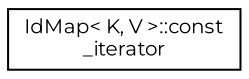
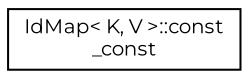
node "IdMap< K, V >::const _iterator": label "IdMap< K, V >::const _iterator" -> "IdMap< K, V >::const _const"
